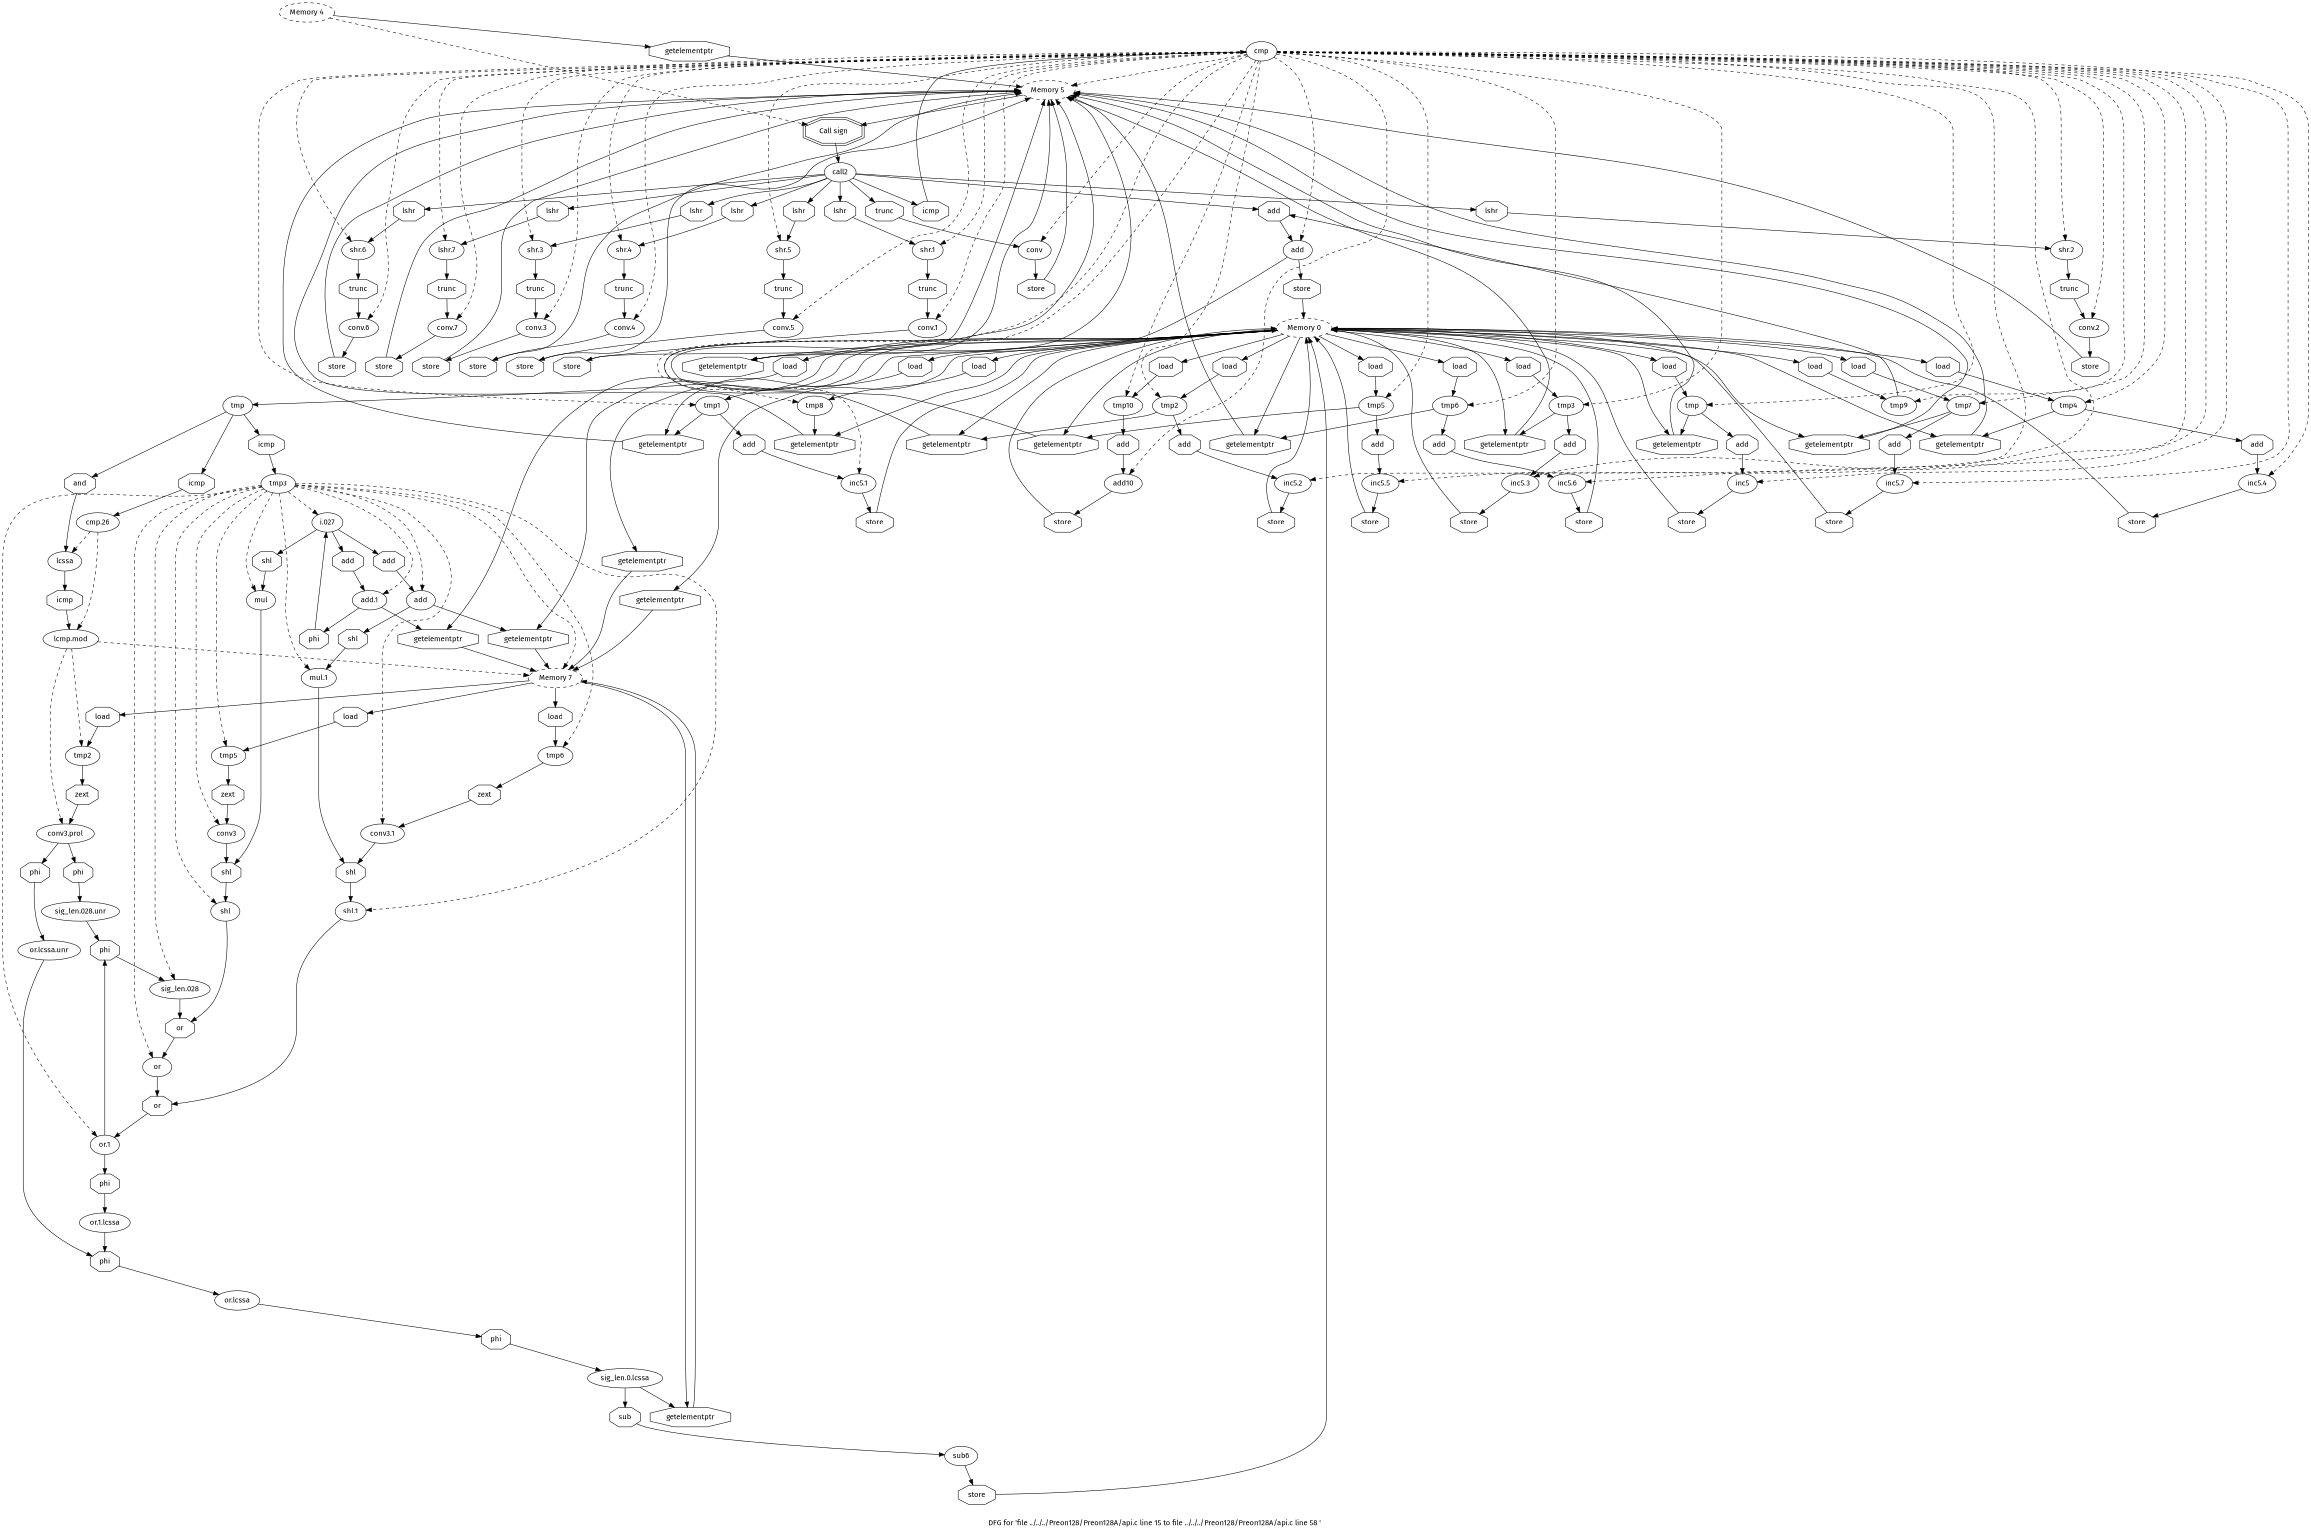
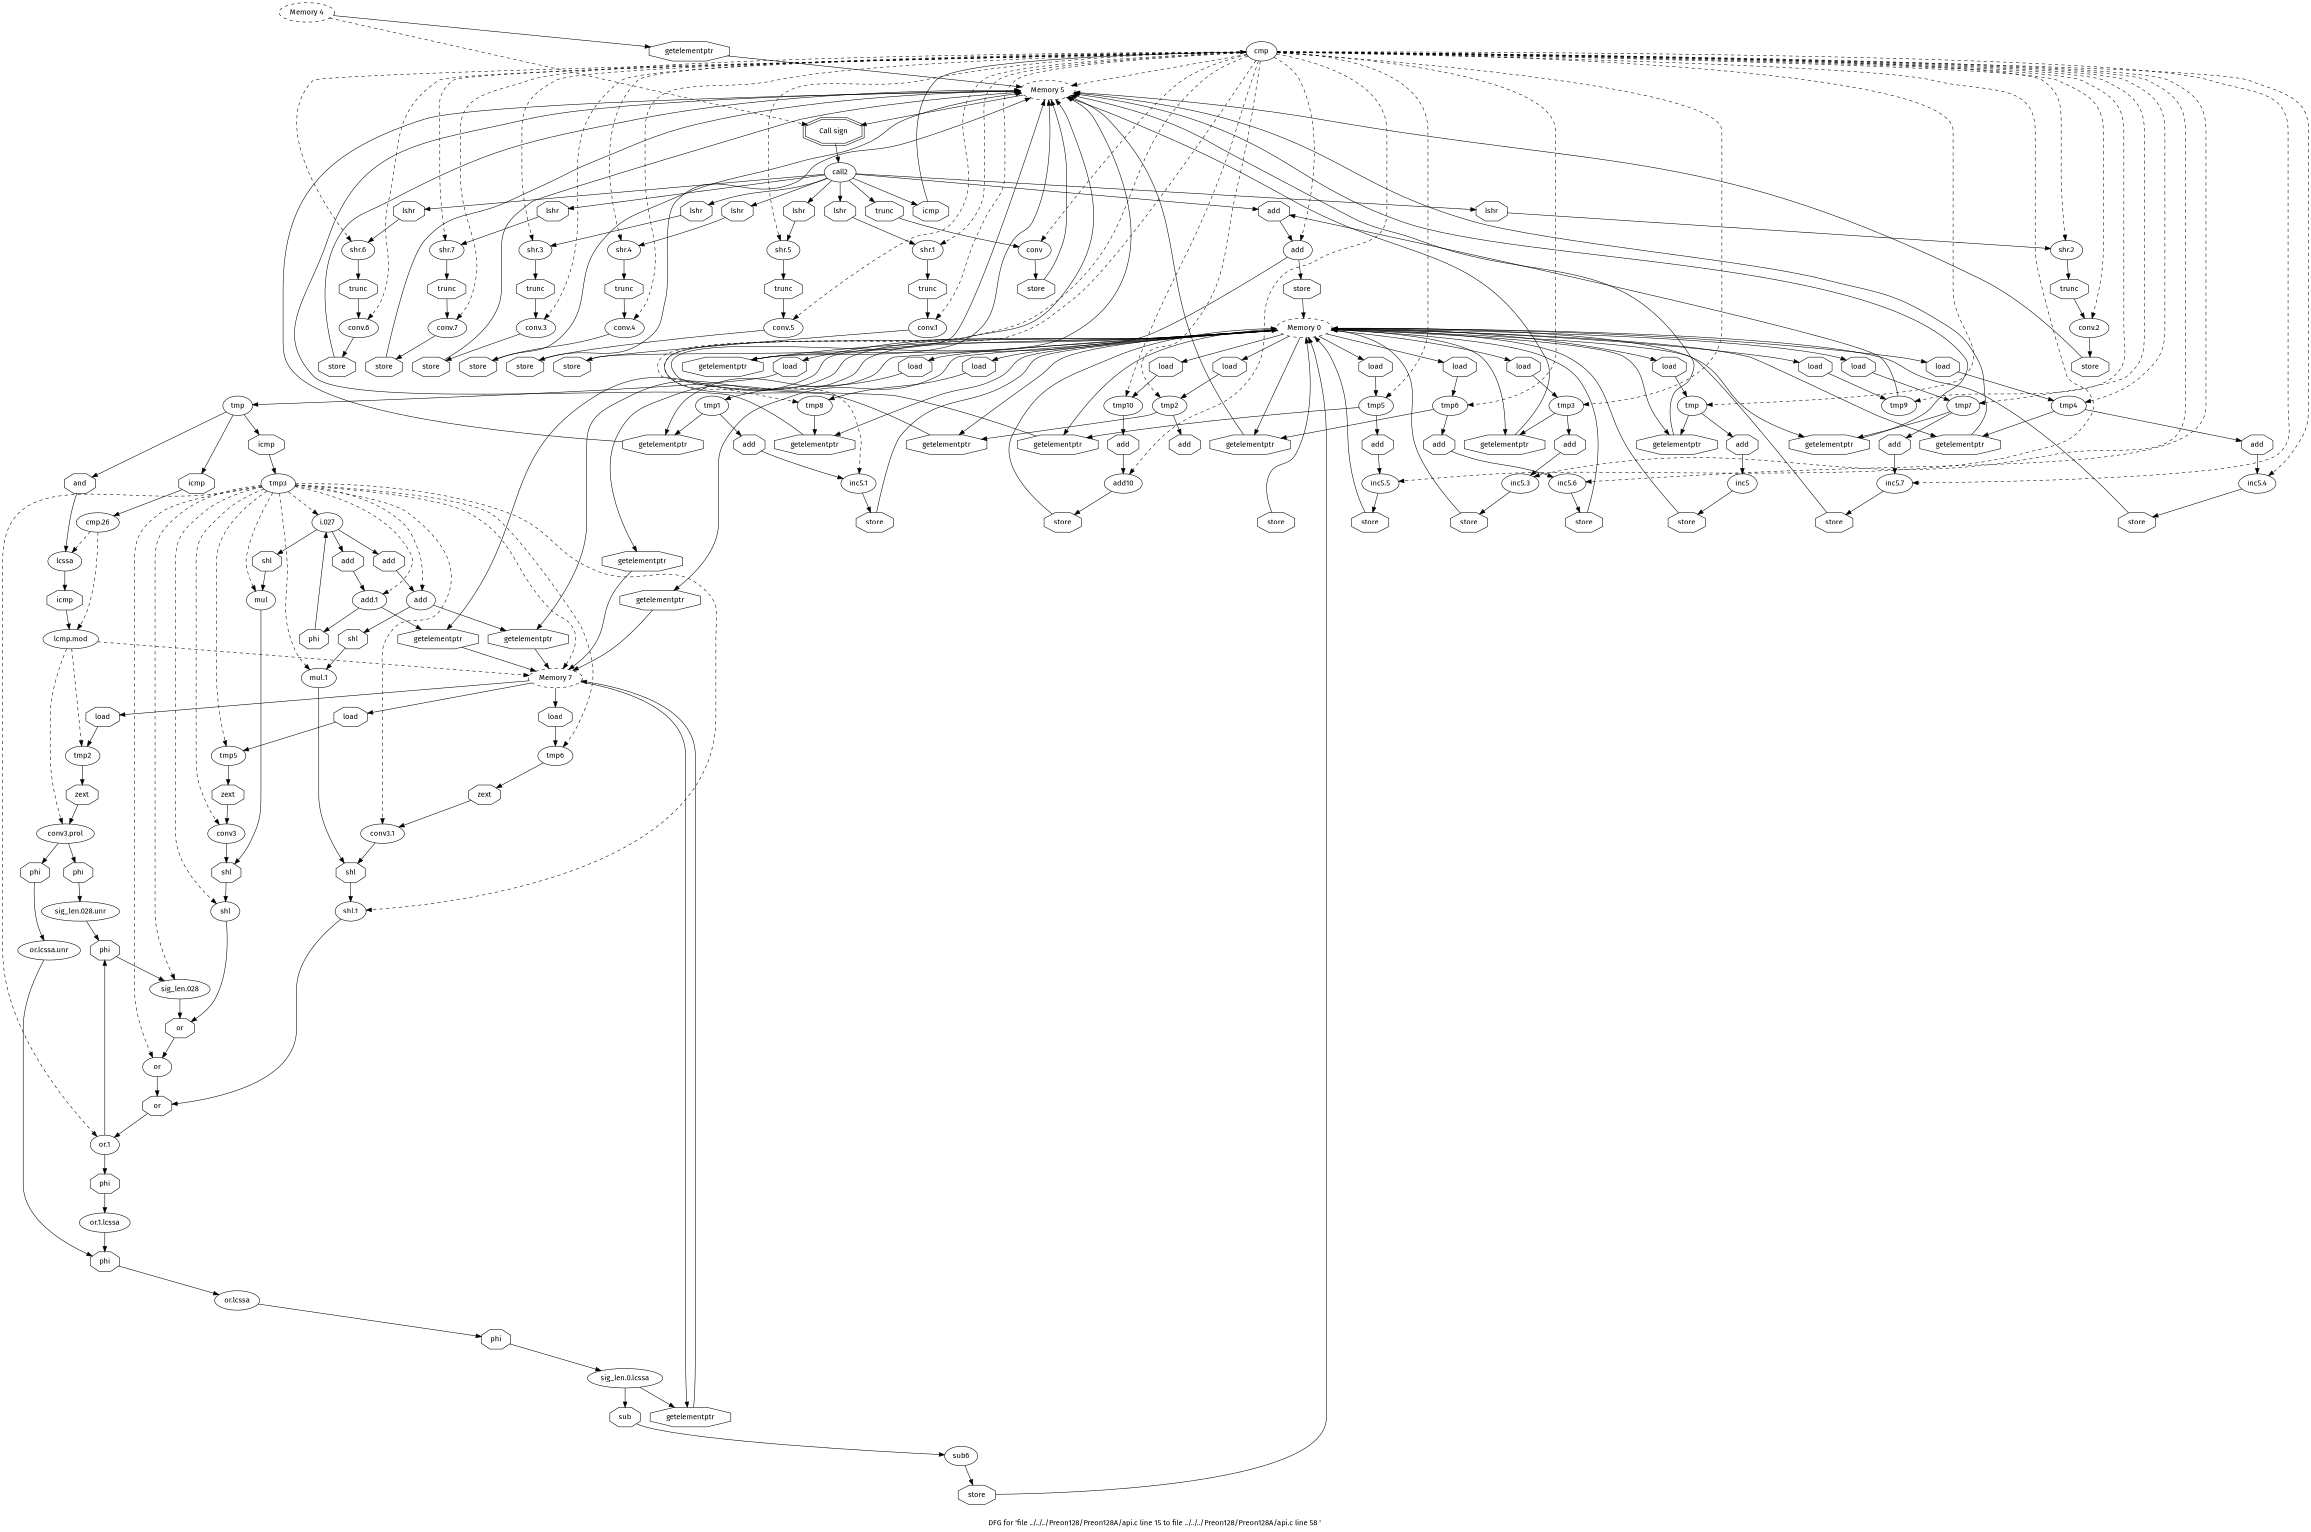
edge "cmp" -> "inc5": removed
edge "cmp" -> "tmp1": removed
node "lshr.7": label "lshr.7" -> "shr.7"
node "inc5.2": removed
